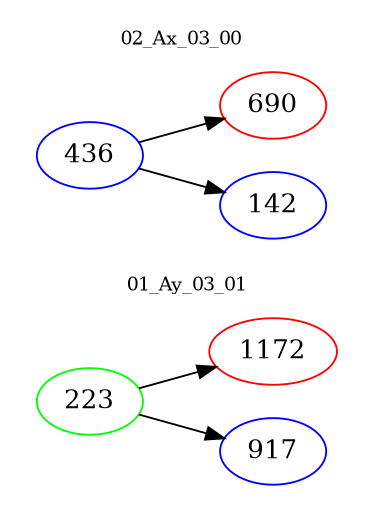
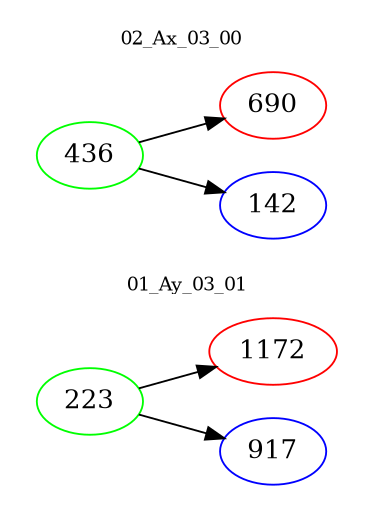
node "436": color blue -> green
